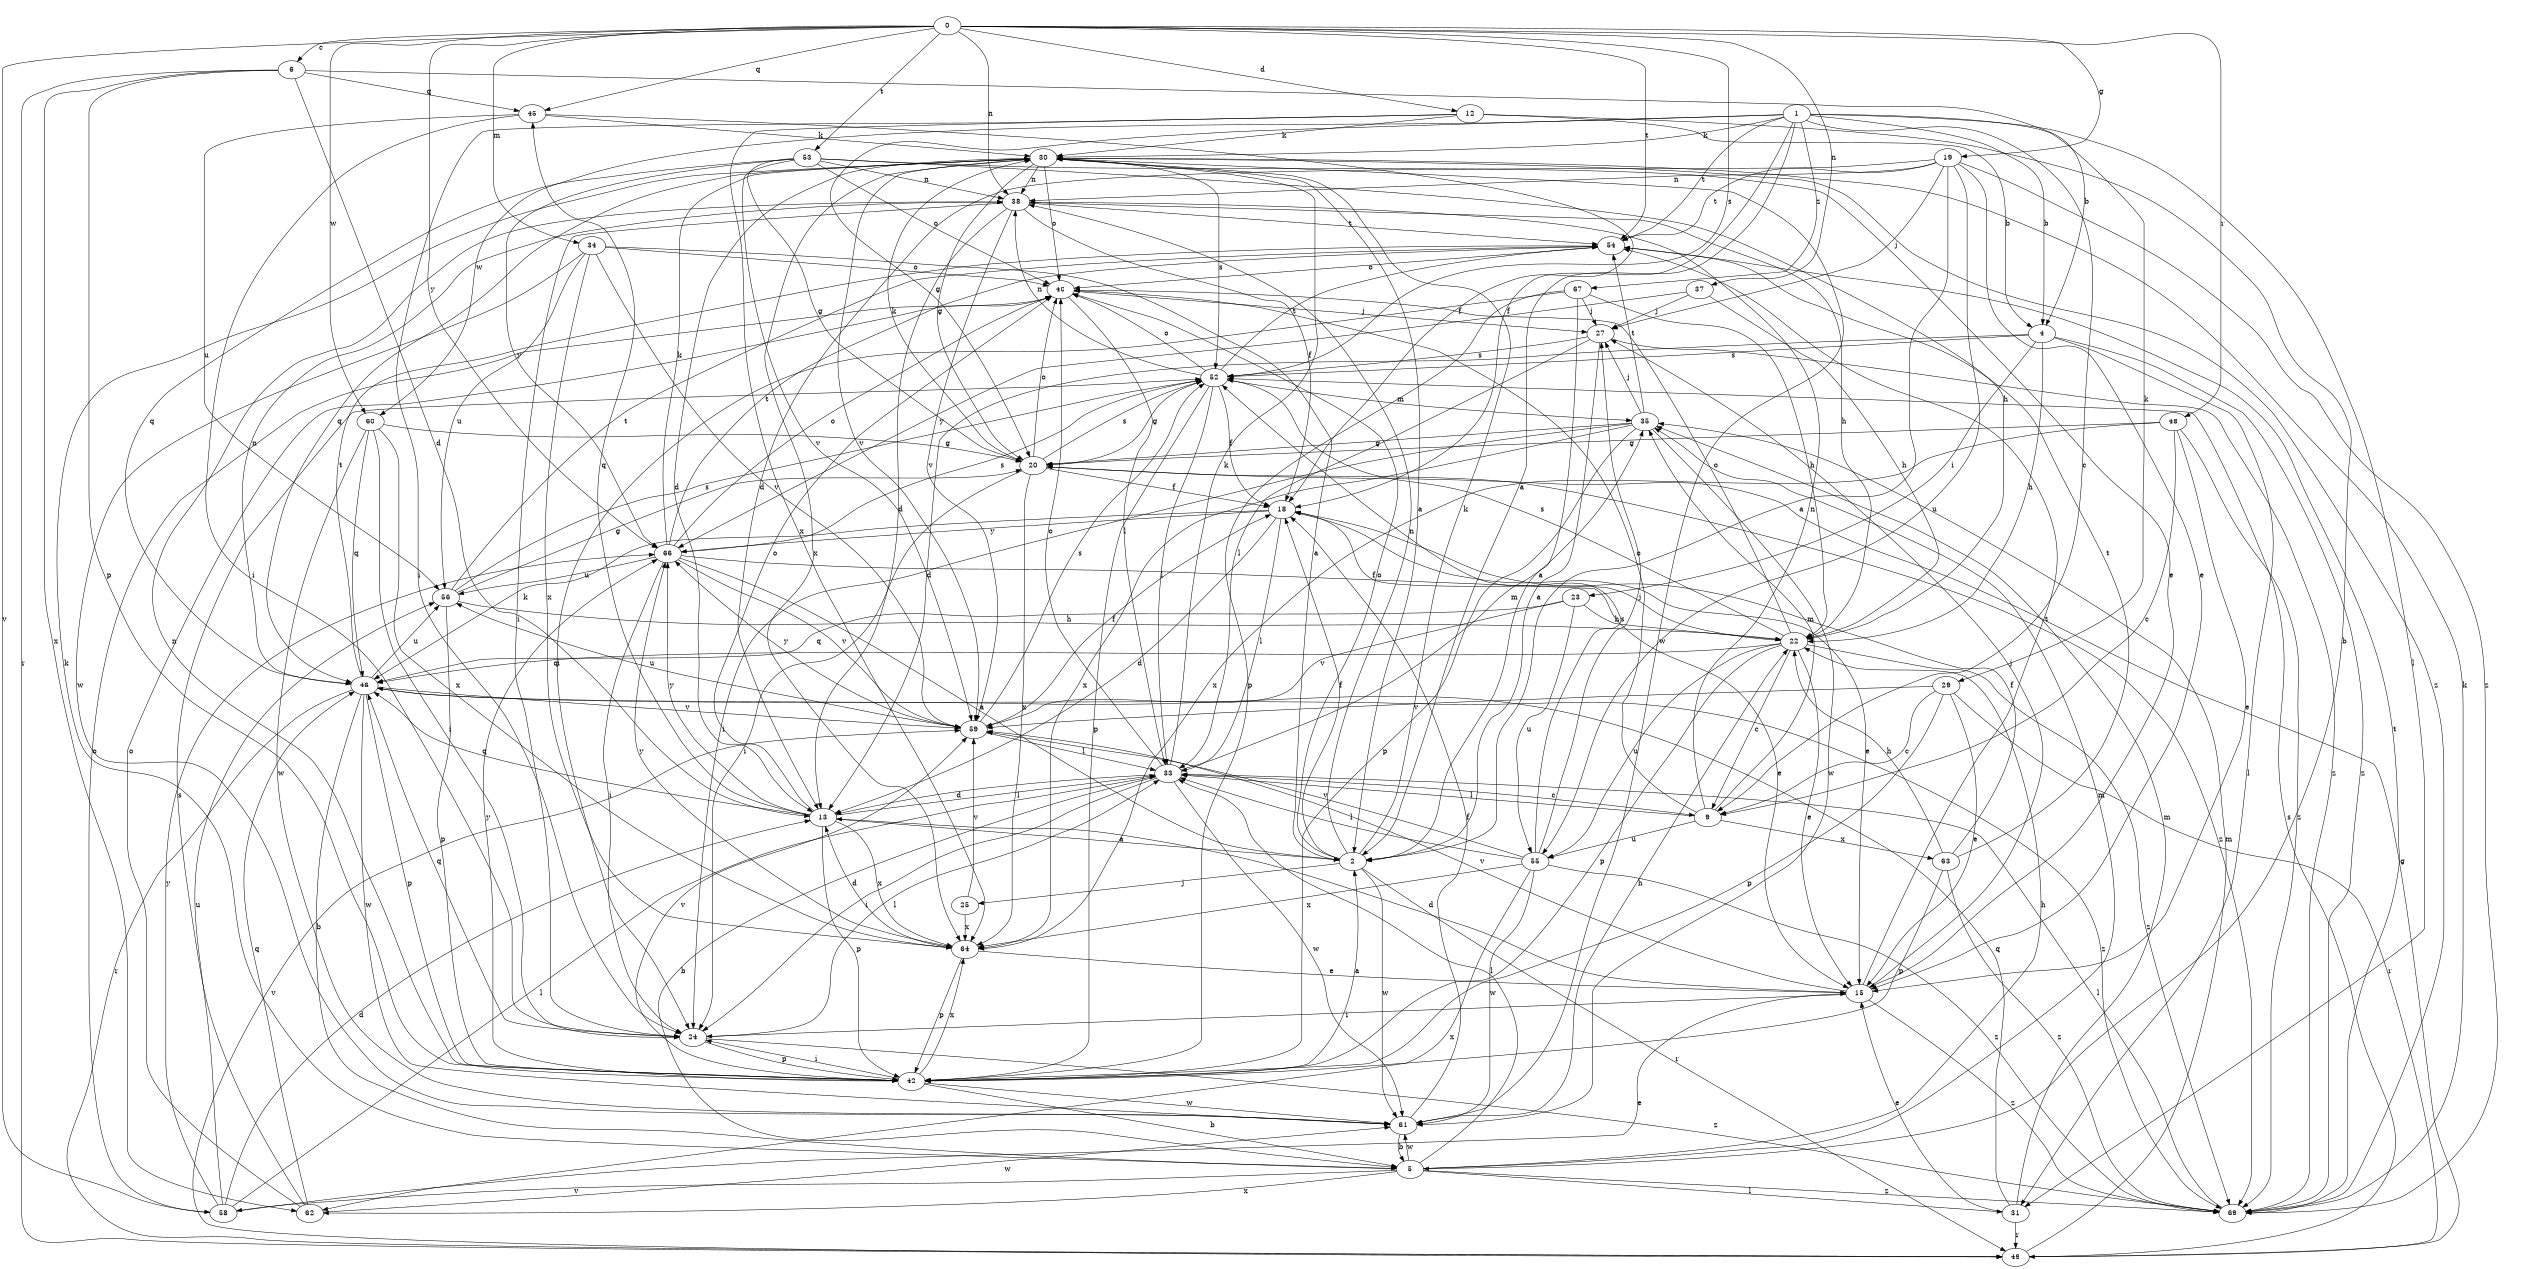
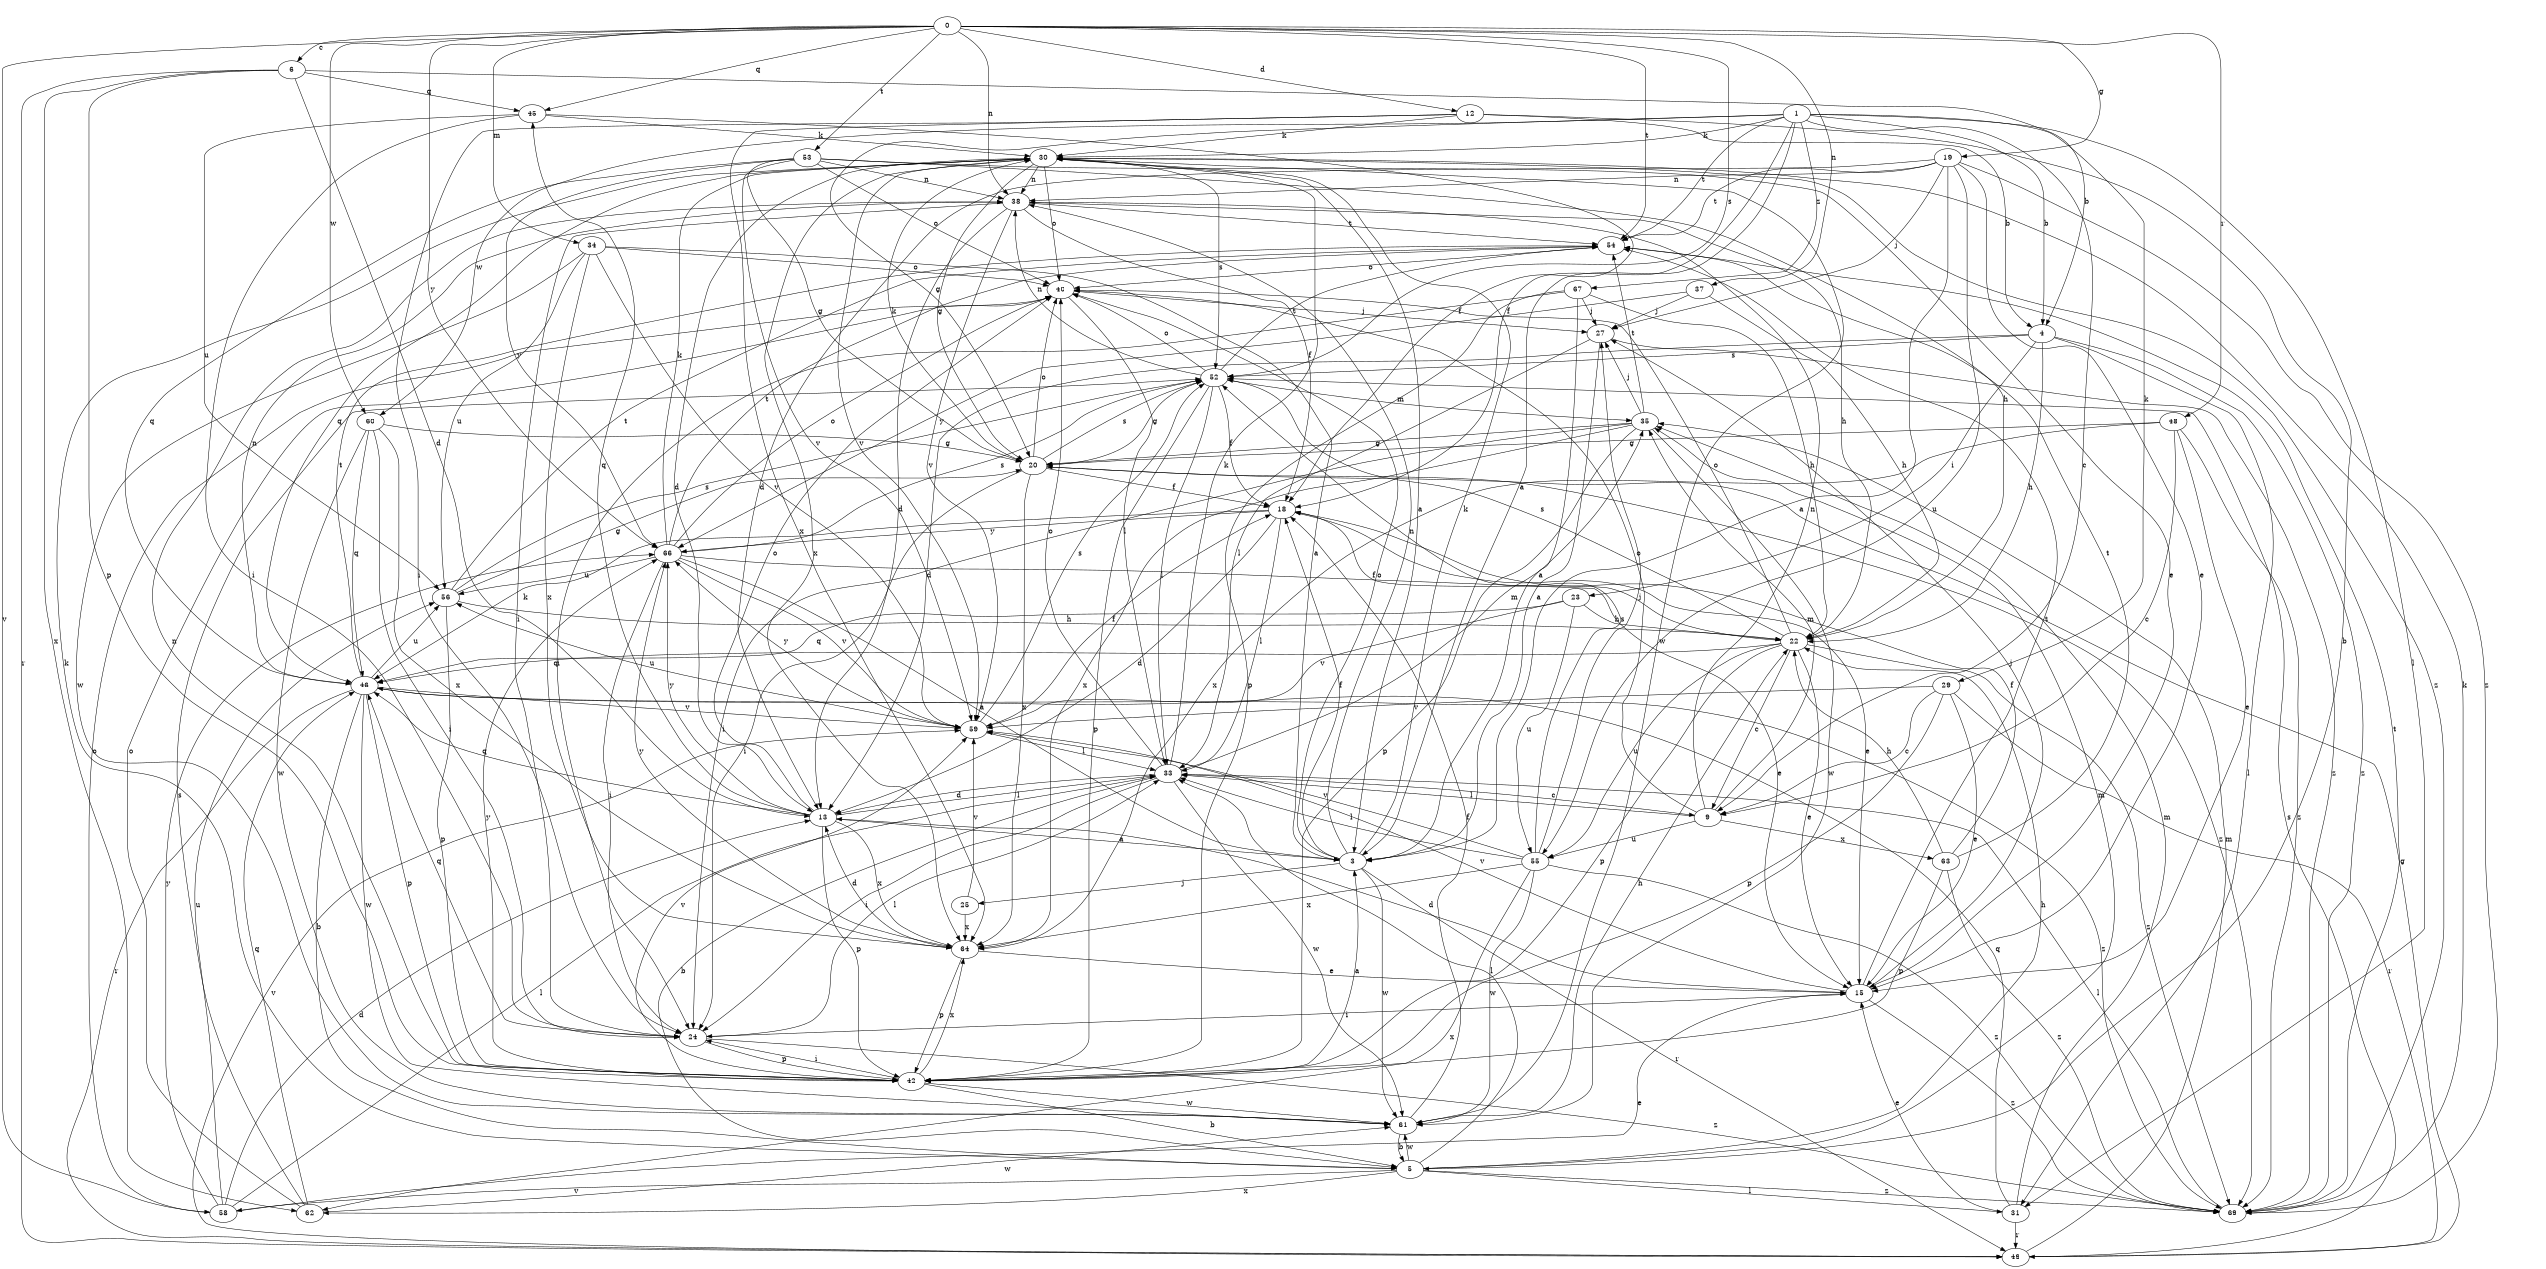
edge "27" -> "52": removed, label "s"
node "2": label "2" -> "3"
